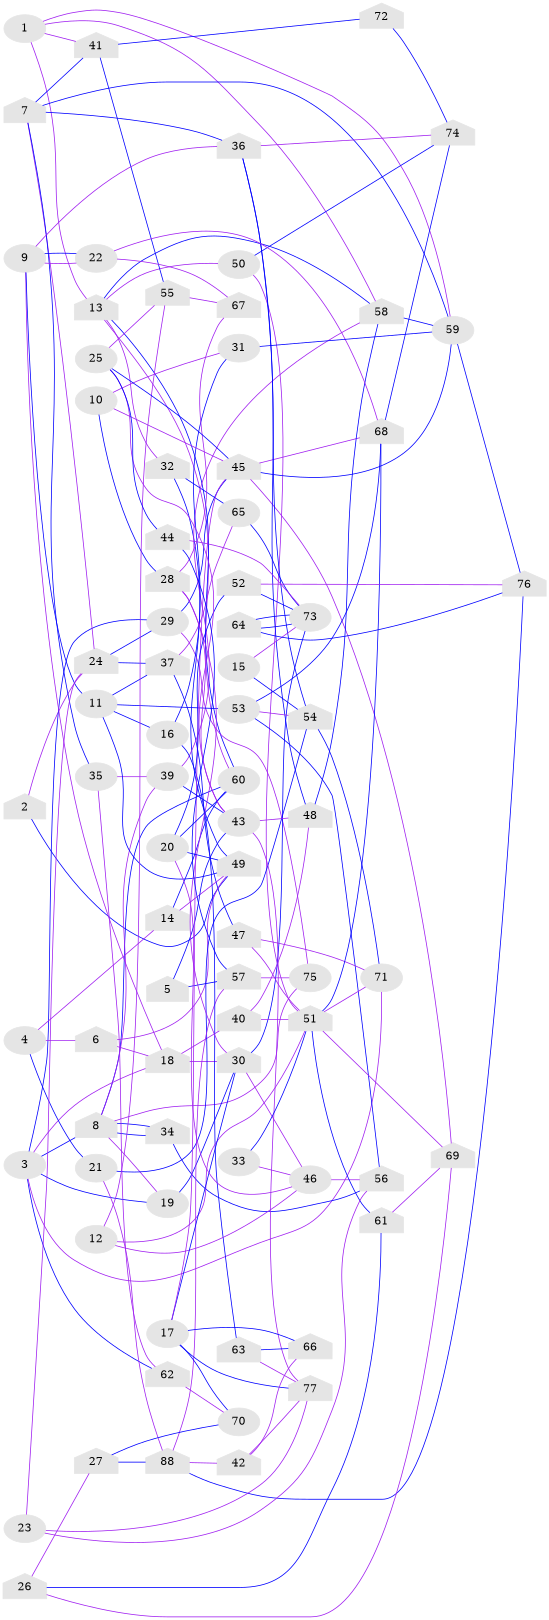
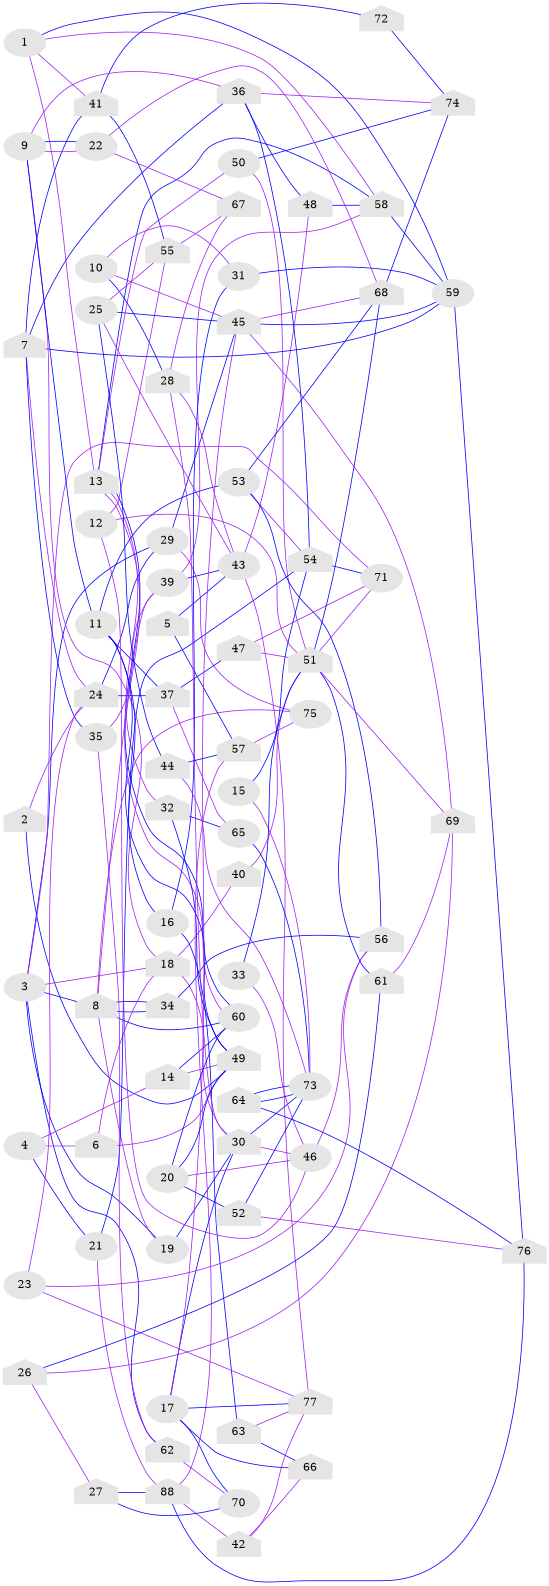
edge "1" -- "59": color purple -> blue
edge "48" -- "40": removed
